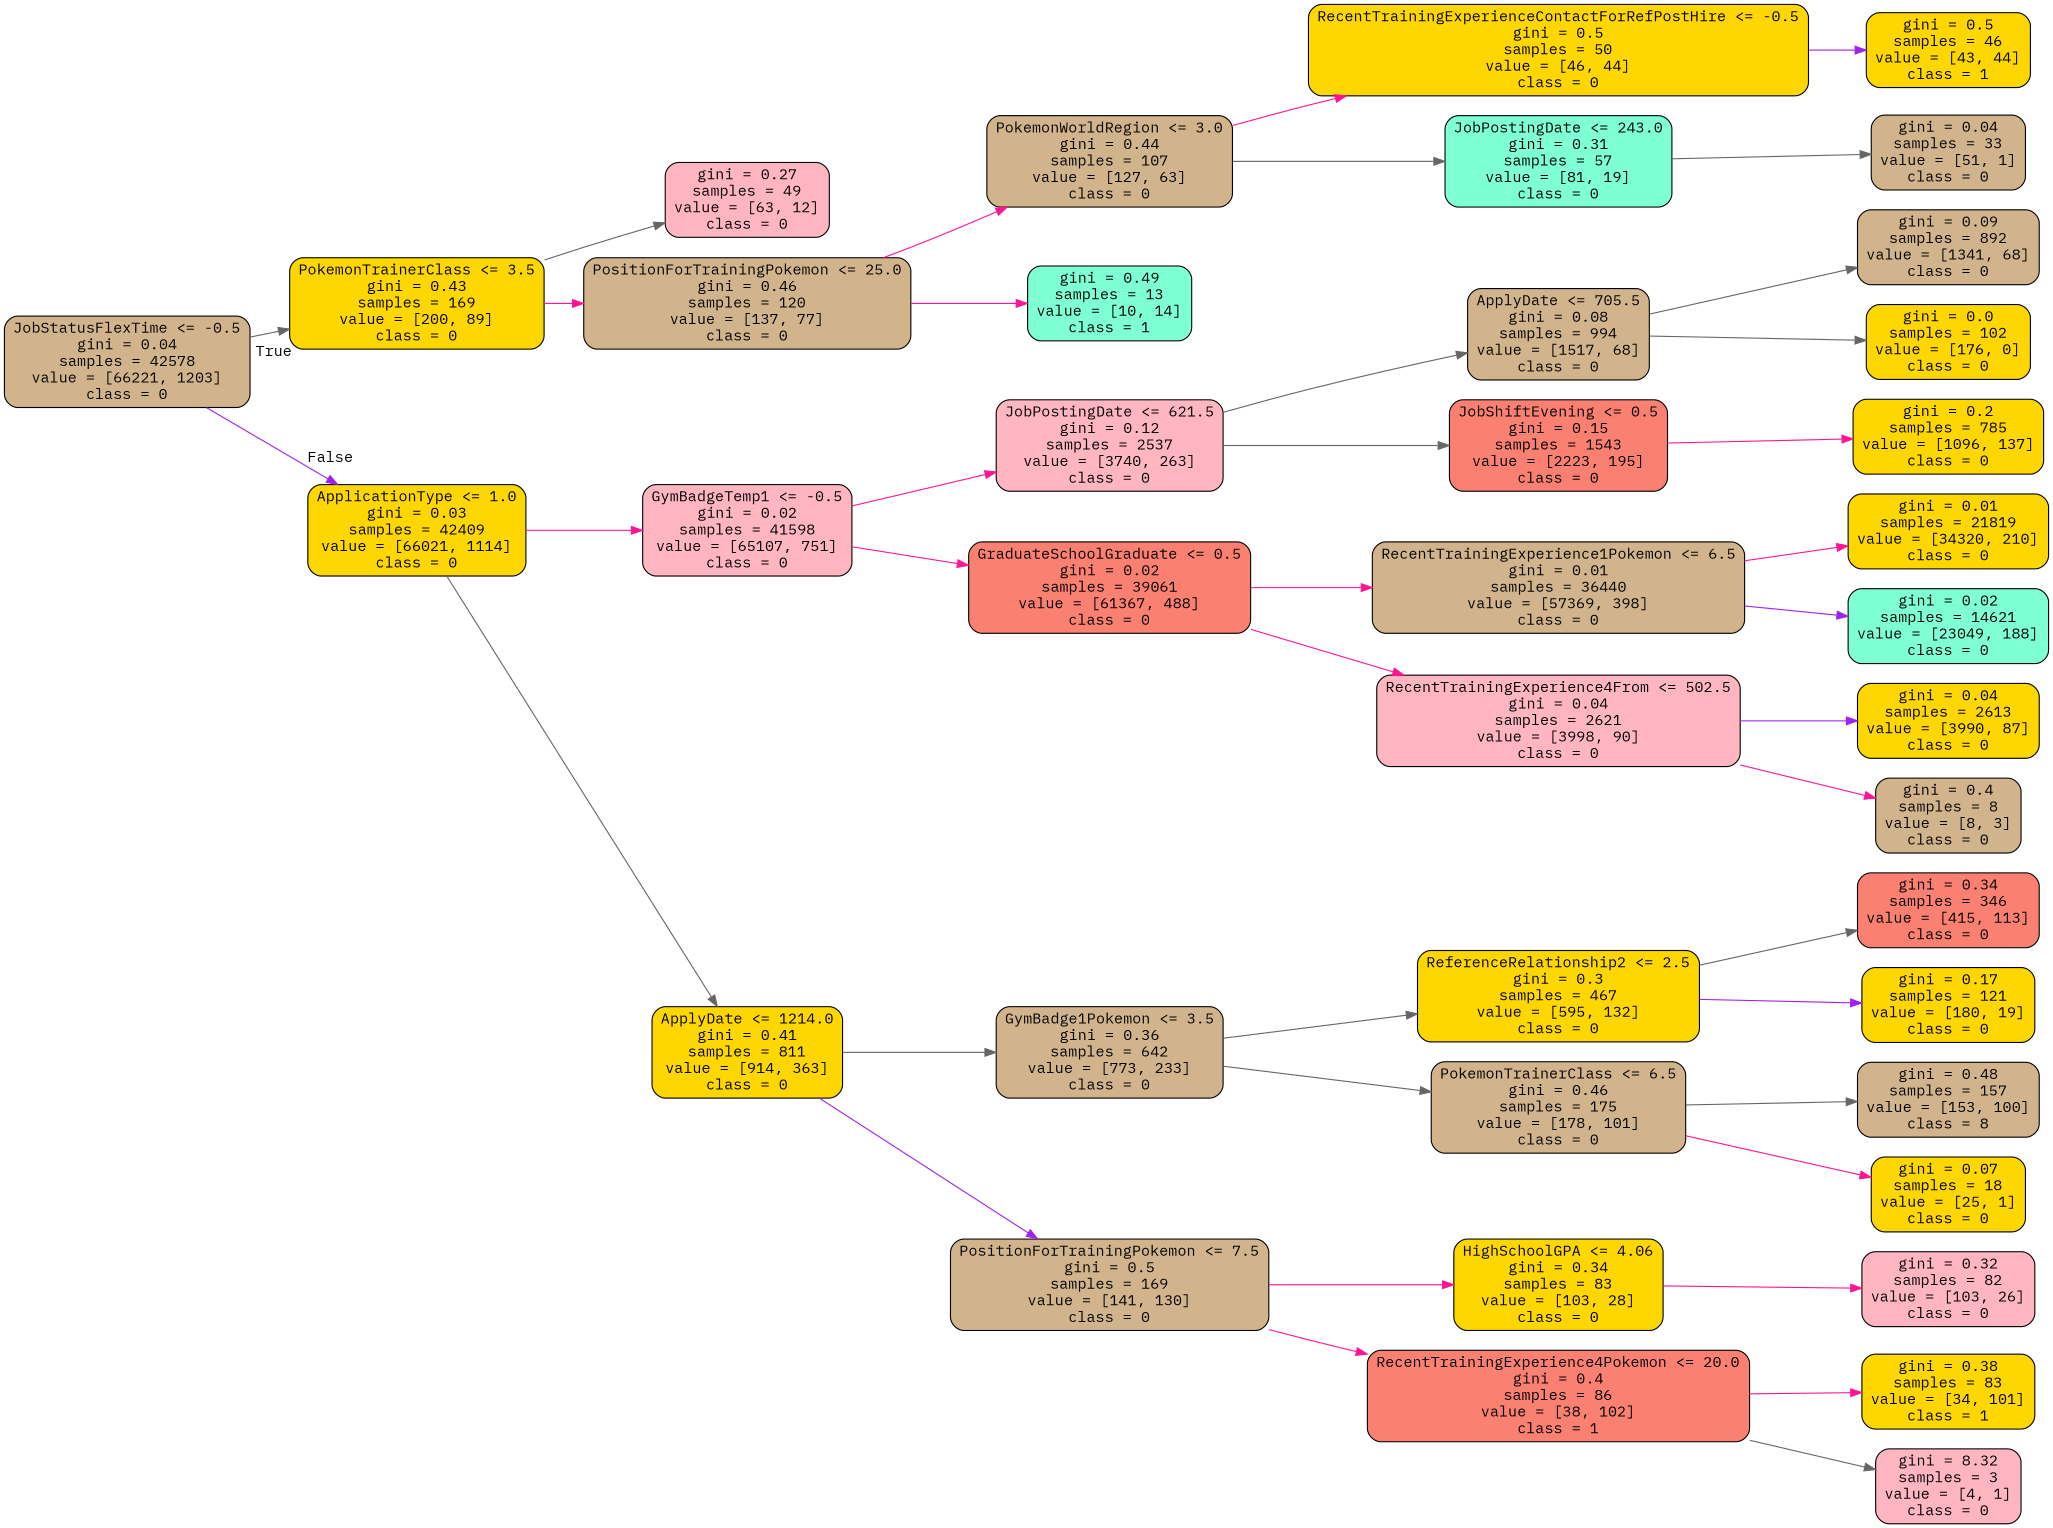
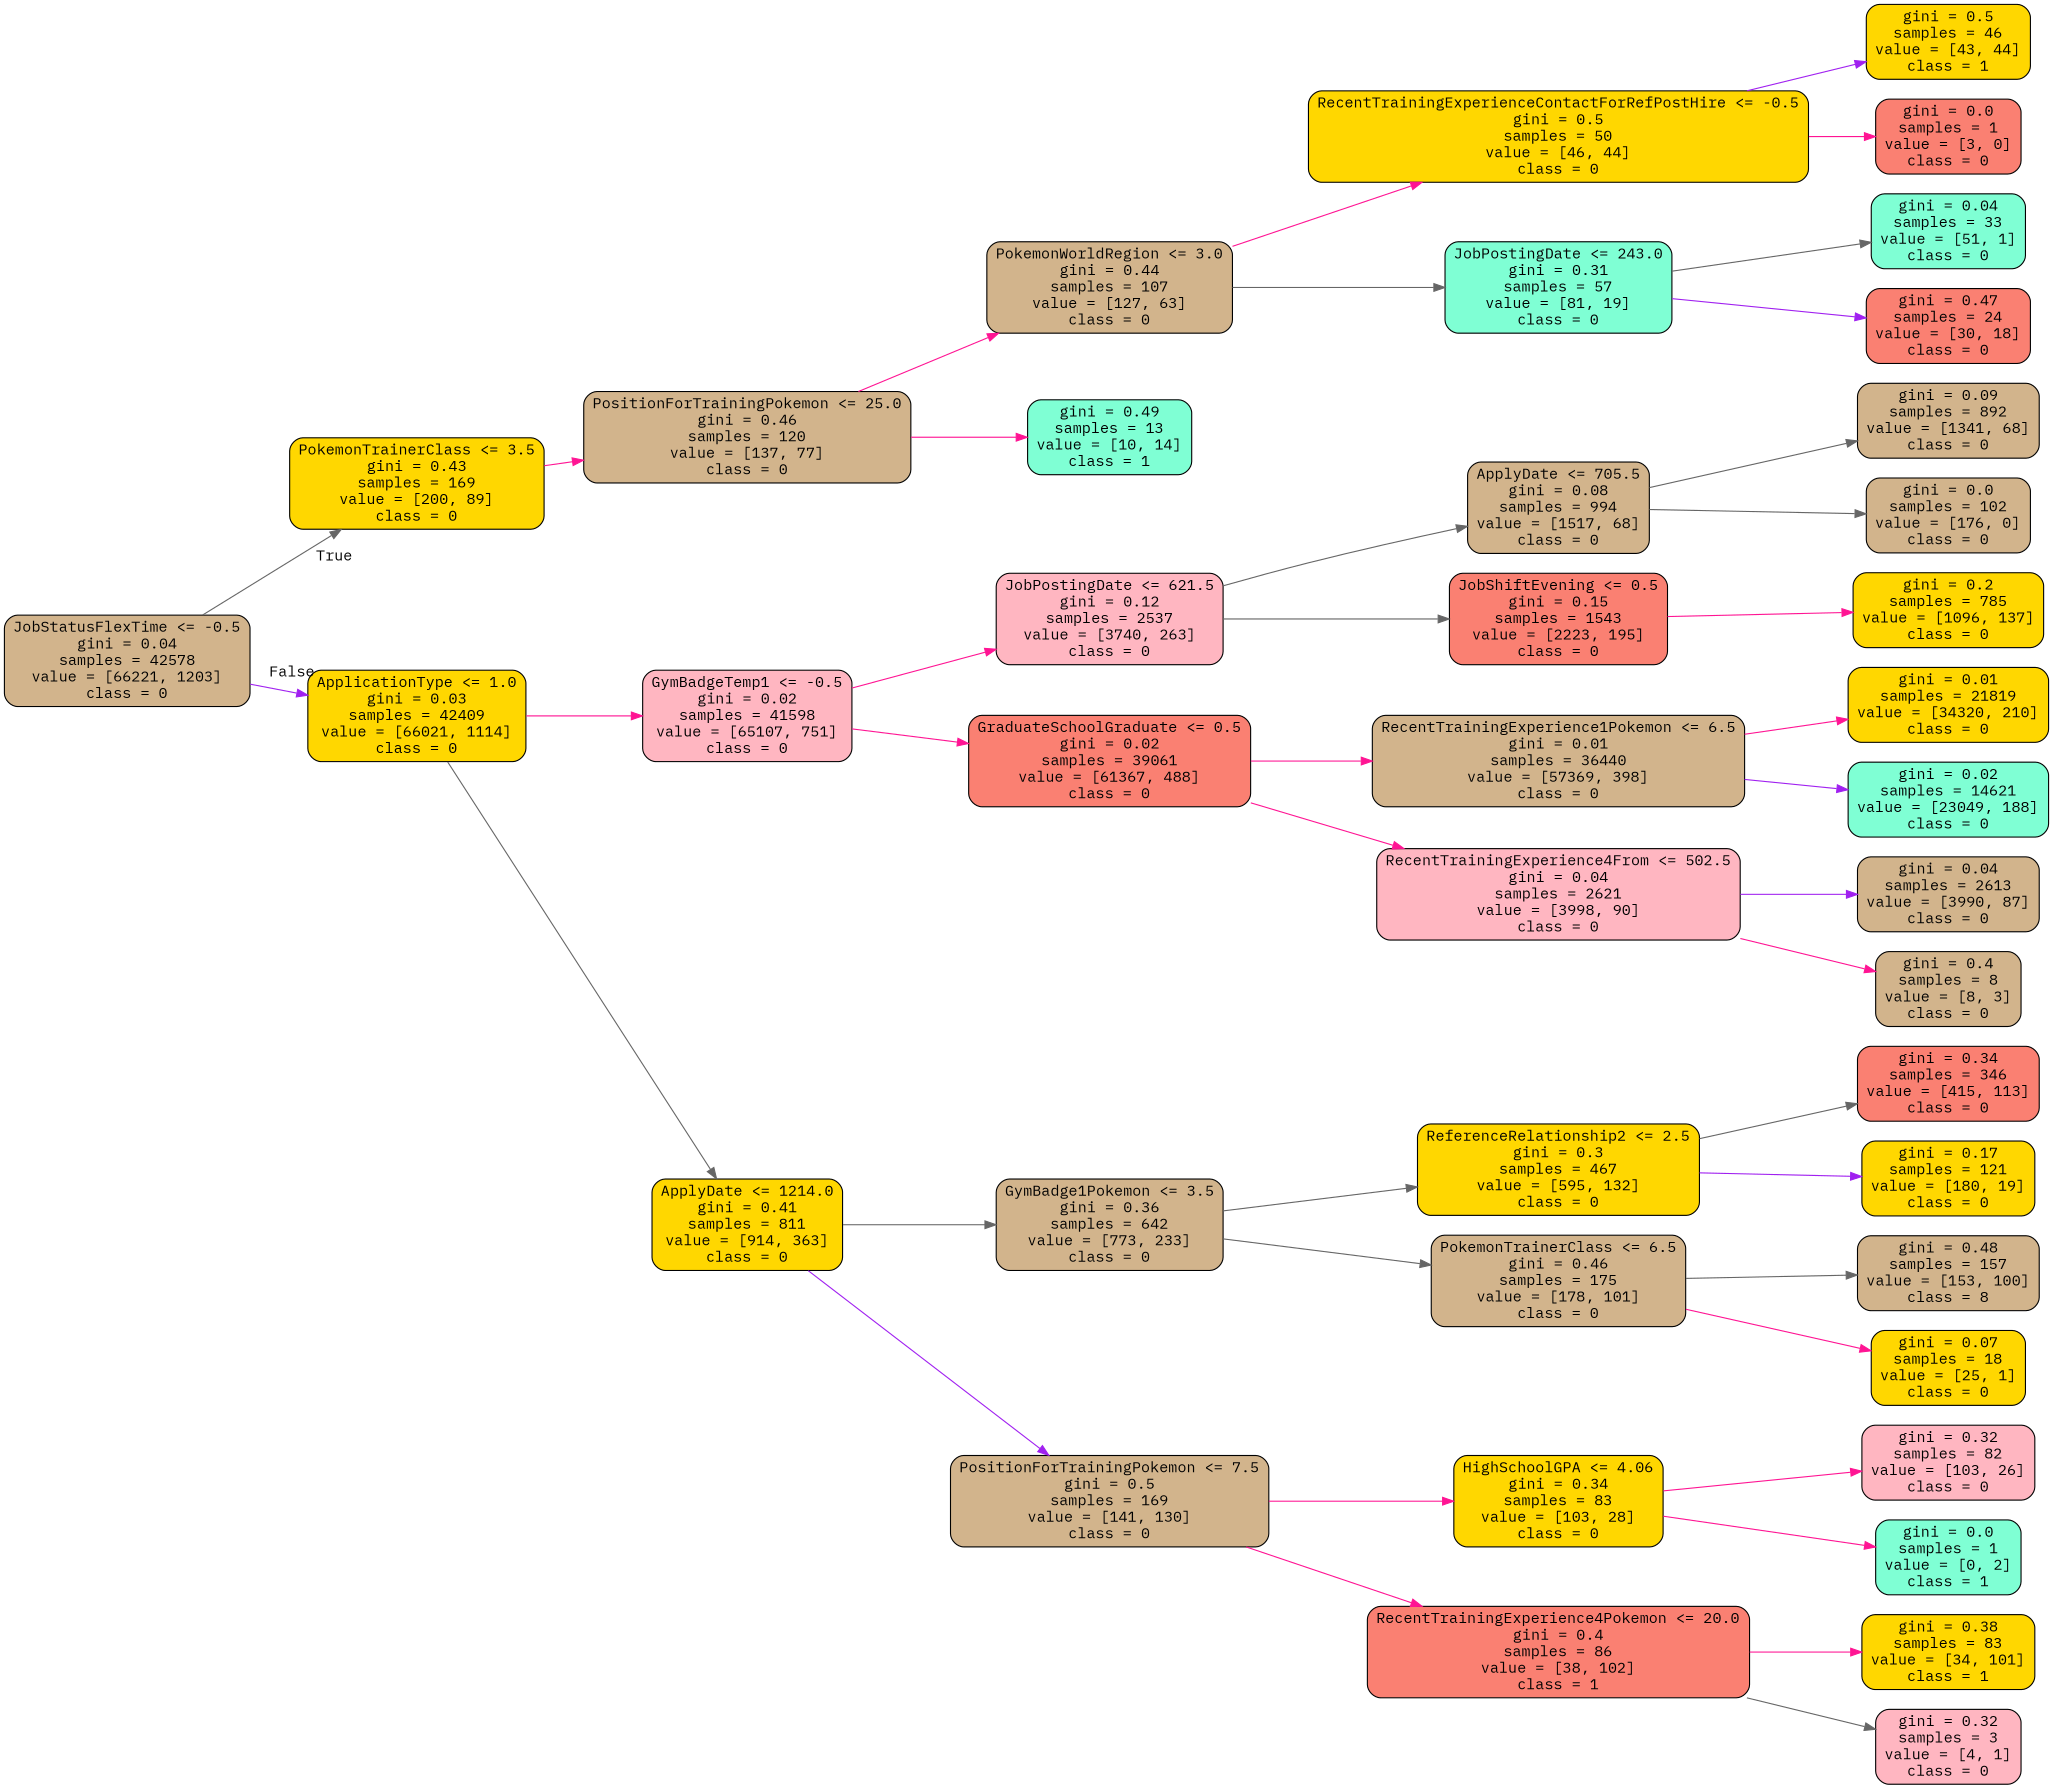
node "gini = 0.0 samples = 1 value = [3, 0] class = 0": added
node "gini = 0.04 samples = 33 value = [51, 1] class = 0": fillcolor tan -> aquamarine
node "gini = 0.27 samples = 49 value = [63, 12] class = 0": removed
node "gini = 0.47 samples = 24 value = [30, 18] class = 0": added
node "gini = 0.0 samples = 102 value = [176, 0] class = 0": fillcolor gold -> tan
node "gini = 0.04 samples = 2613 value = [3990, 87] class = 0": fillcolor gold -> tan
node "gini = 8.32 samples = 3 value = [4, 1] class = 0": label "gini = 8.32 samples = 3 value = [4, 1] class = 0" -> "gini = 0.32 samples = 3 value = [4, 1] class = 0"
node "gini = 0.0 samples = 1 value = [0, 2] class = 1": added
